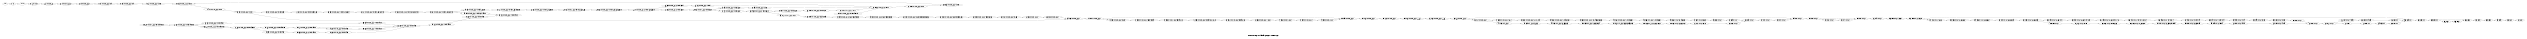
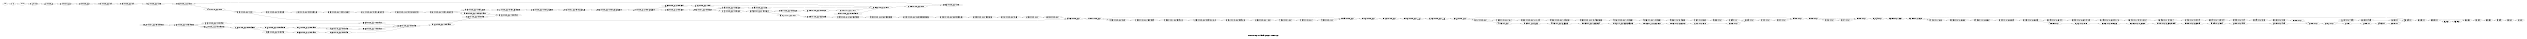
node "114, 179: 0 1 6 7": label "114, 179: 0 1 6 7" -> "114, 149: 0 1 6 7"
